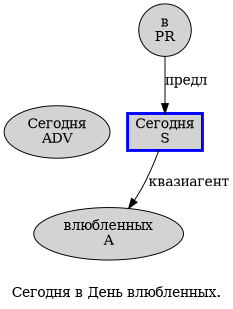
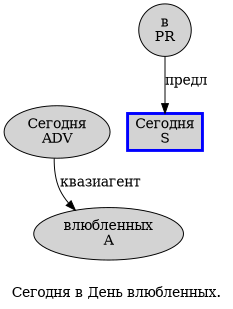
edge "Сегодня S" -> "влюбленных A": now "Сегодня ADV" -> "влюбленных A"
